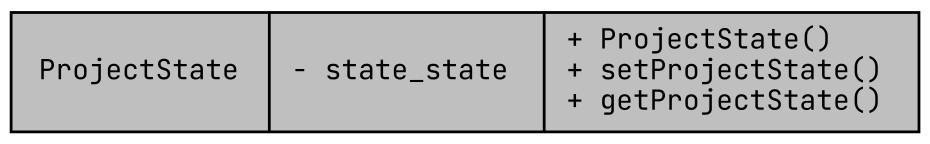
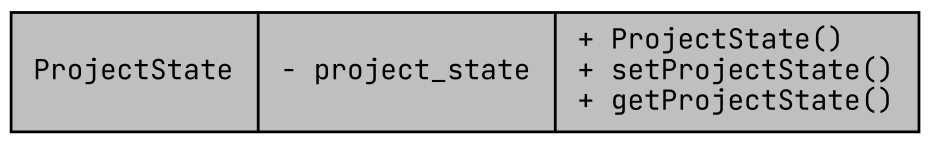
node "ProjectState": text "- state_state" -> "- project_state"
